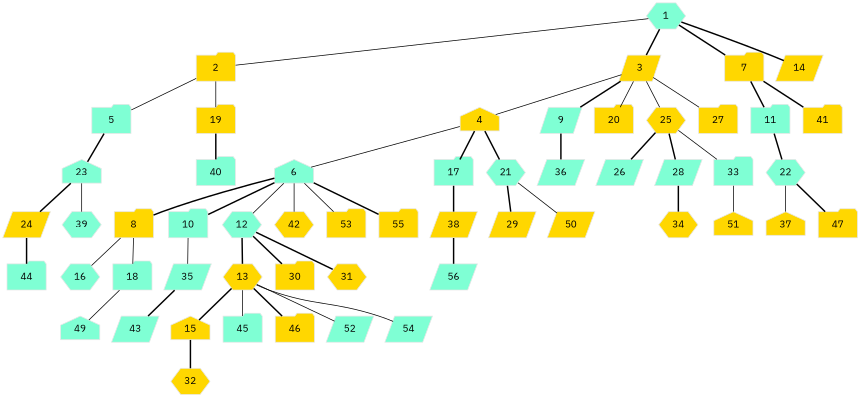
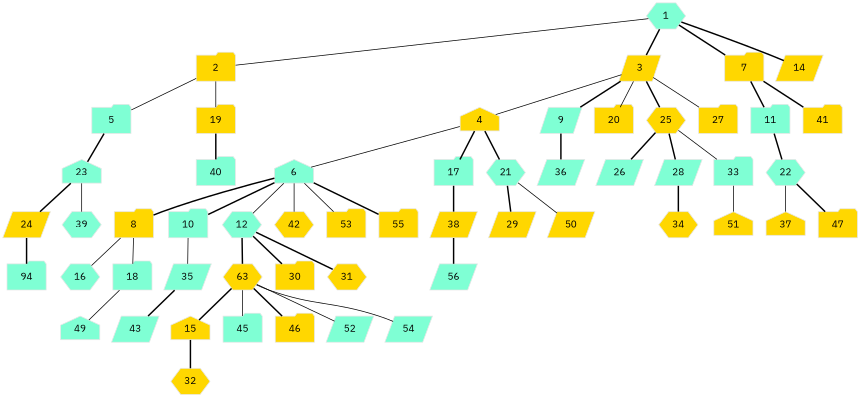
edge "3" -- "25": style solid -> bold
node "44": label "44" -> "94"
node "13": label "13" -> "63"
